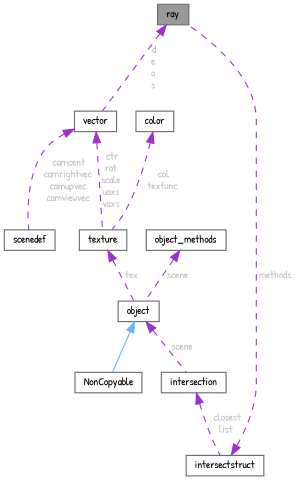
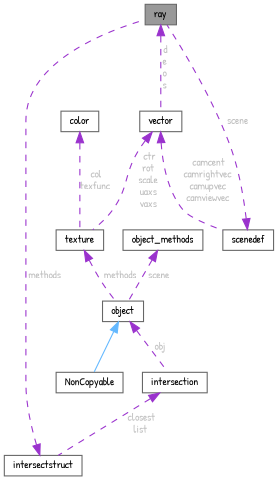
edge "ray" -> "scenedef": added, label "scene"
edge "object" -> "texture": label " tex" -> " methods"
edge "intersection" -> "object": label " scene" -> " obj"
